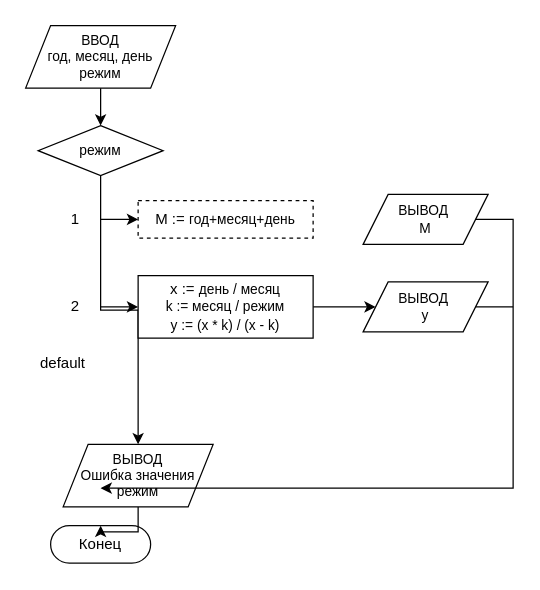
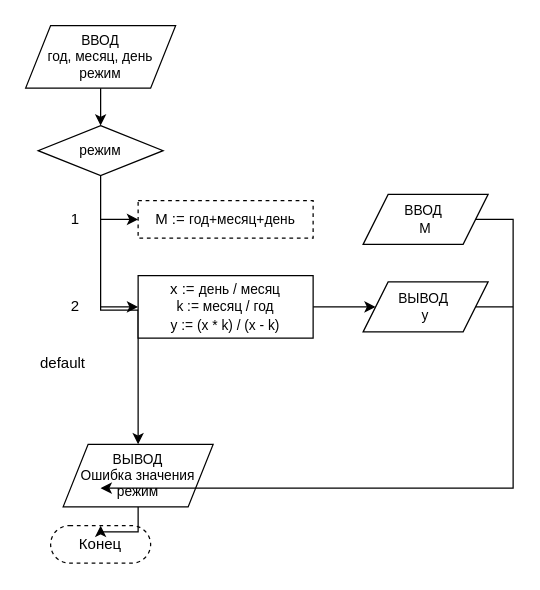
node "ВЫВОД М": label "ВЫВОД М" -> "ВВОД М"
node "x := день / месяц k := месяц / режим y := (x * k) / (x - k)": label "x := день / месяц k := месяц / режим y := (x * k) / (x - k)" -> "x := день / месяц k := месяц / год y := (x * k) / (x - k)"
node "Конец": style solid -> dashed
